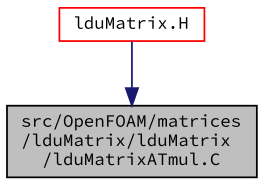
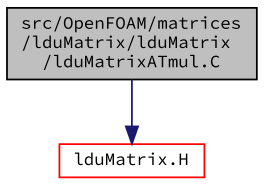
edge "lduMatrix.H" -> "src/OpenFOAM/matrices /lduMatrix/lduMatrix /lduMatrixATmul.C": reversed
